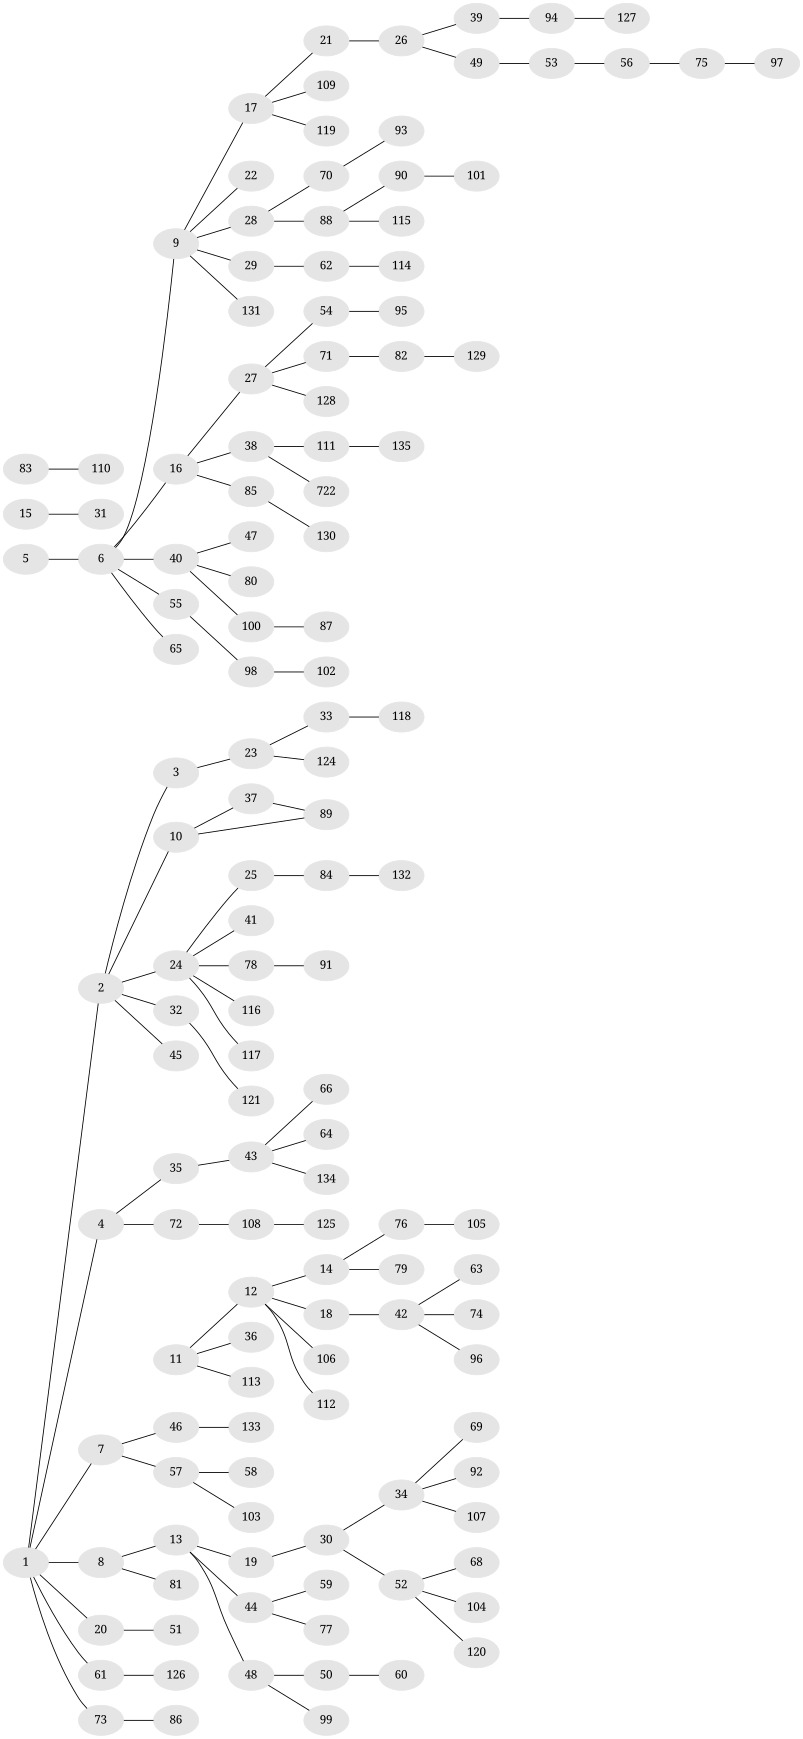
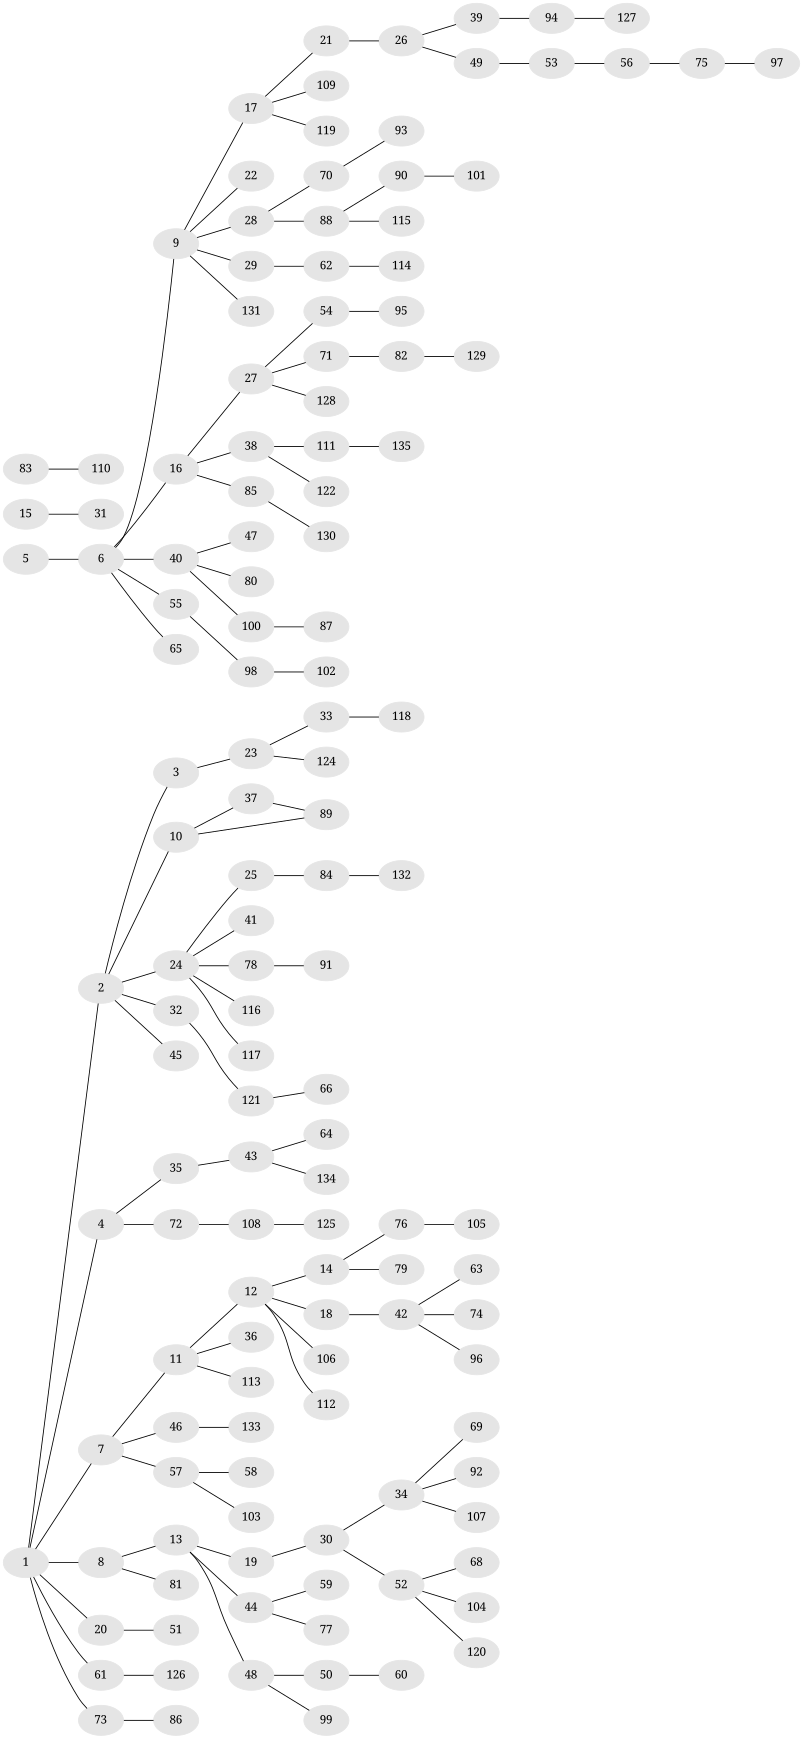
node "722": label "722" -> "122"
edge "66" -- "43": now "66" -- "121"
edge "11" -- "7": added
